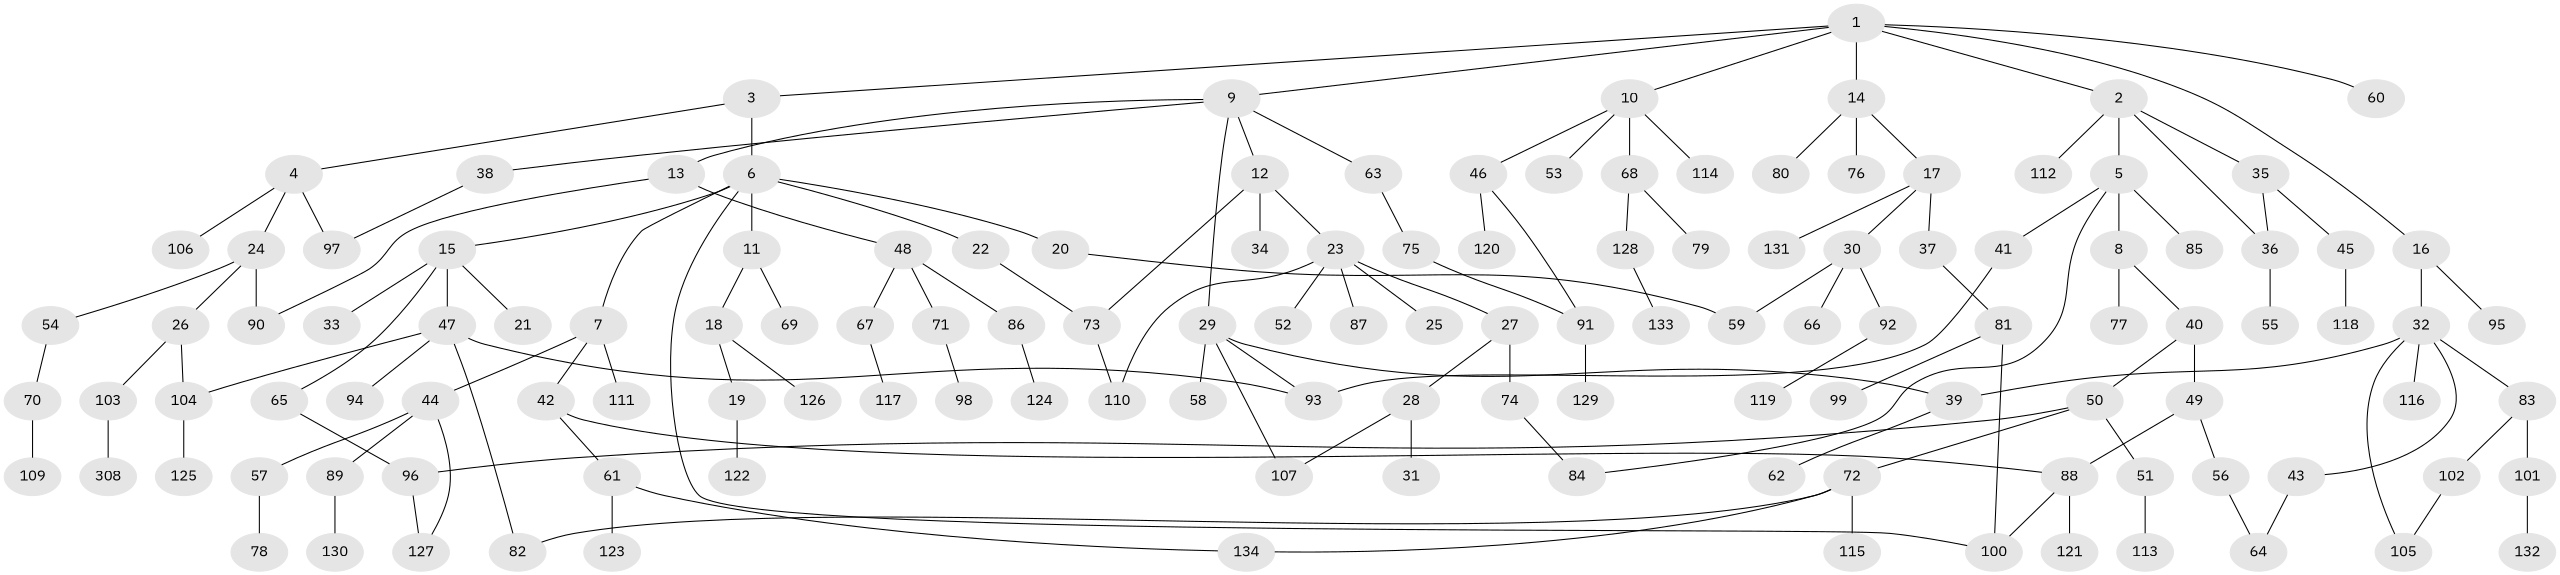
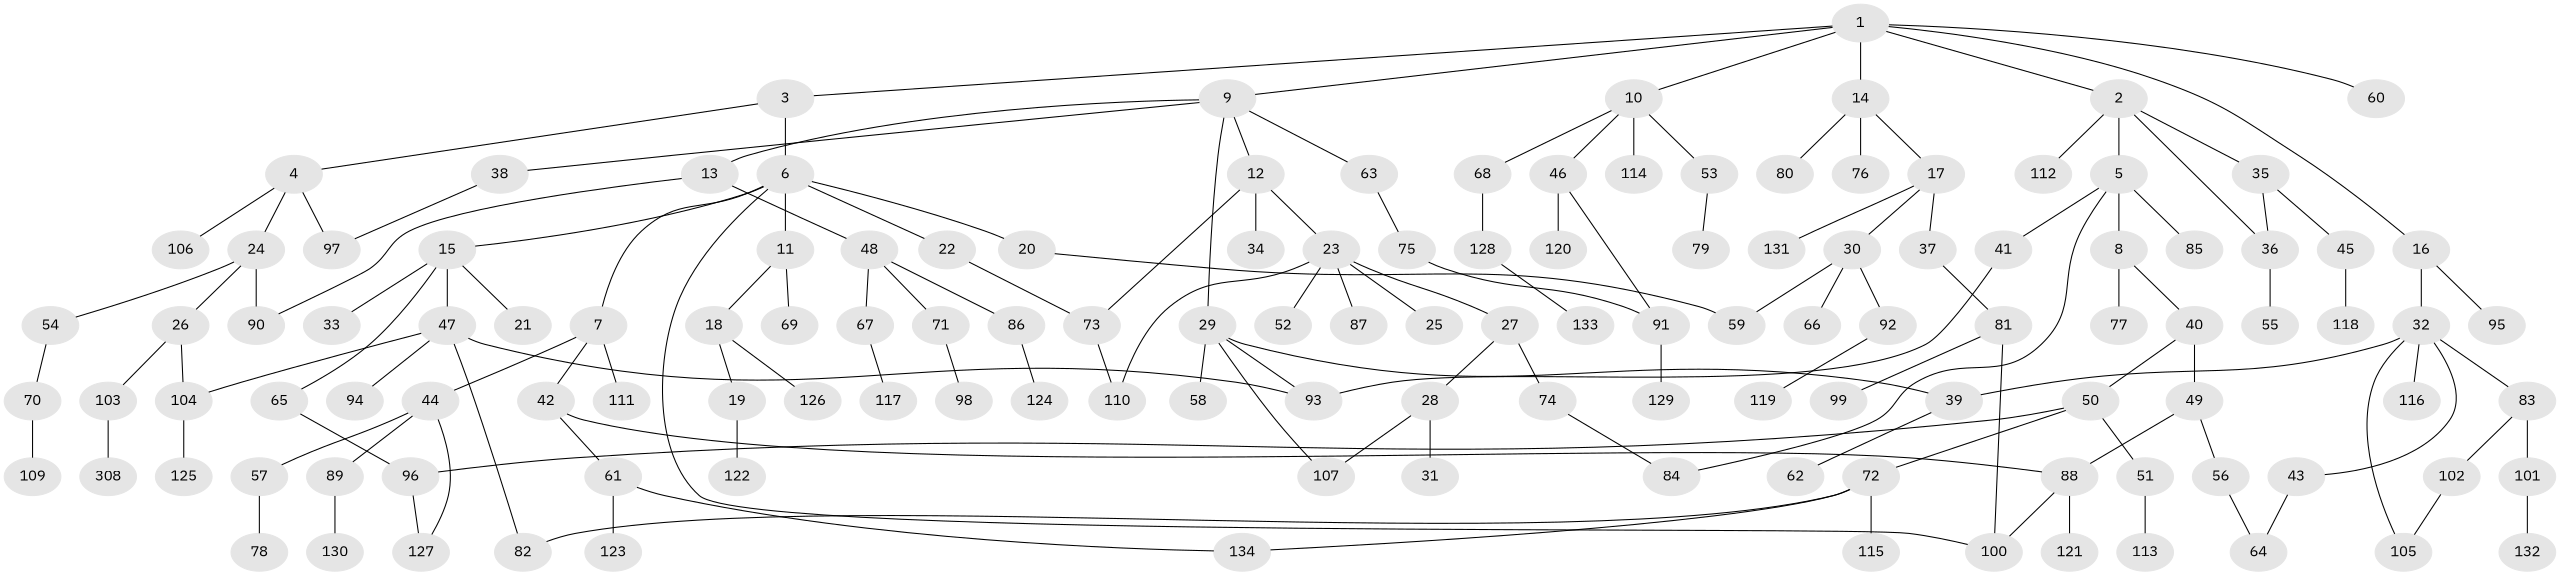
edge "68" -- "79": now "53" -- "79"
